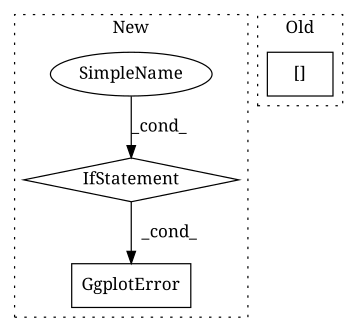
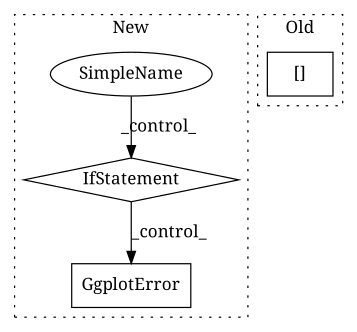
edge "SimpleName" -> "IfStatement": label "_cond_" -> "_control_"
edge "IfStatement" -> "GgplotError": label "_cond_" -> "_control_"
